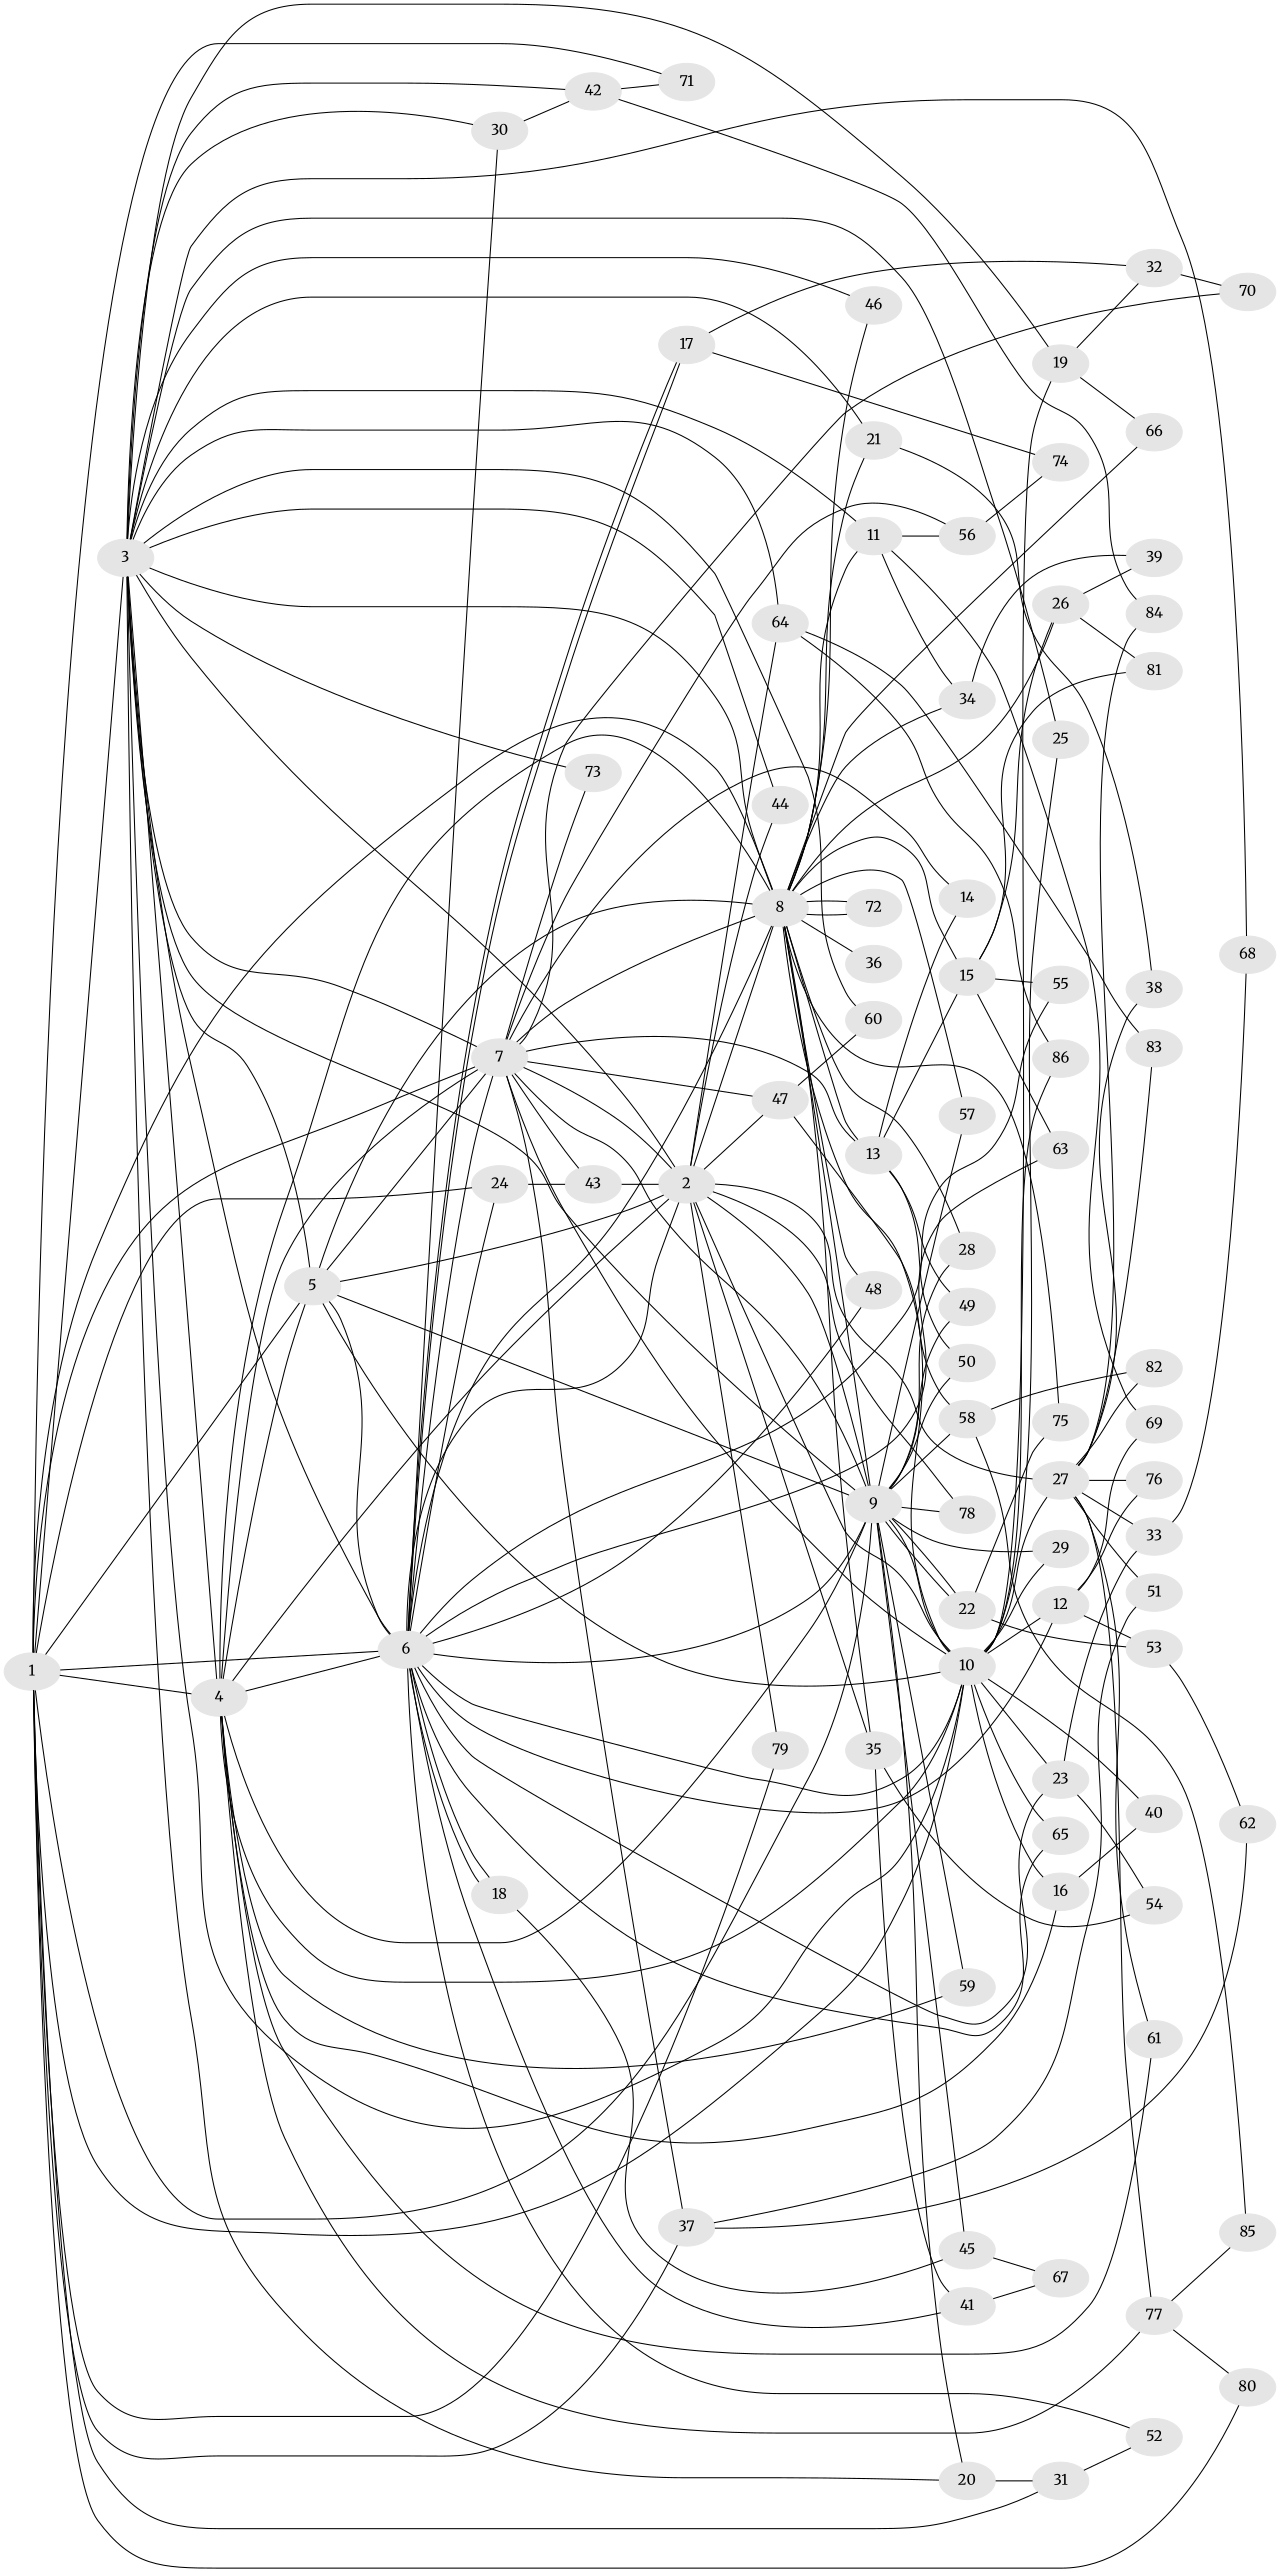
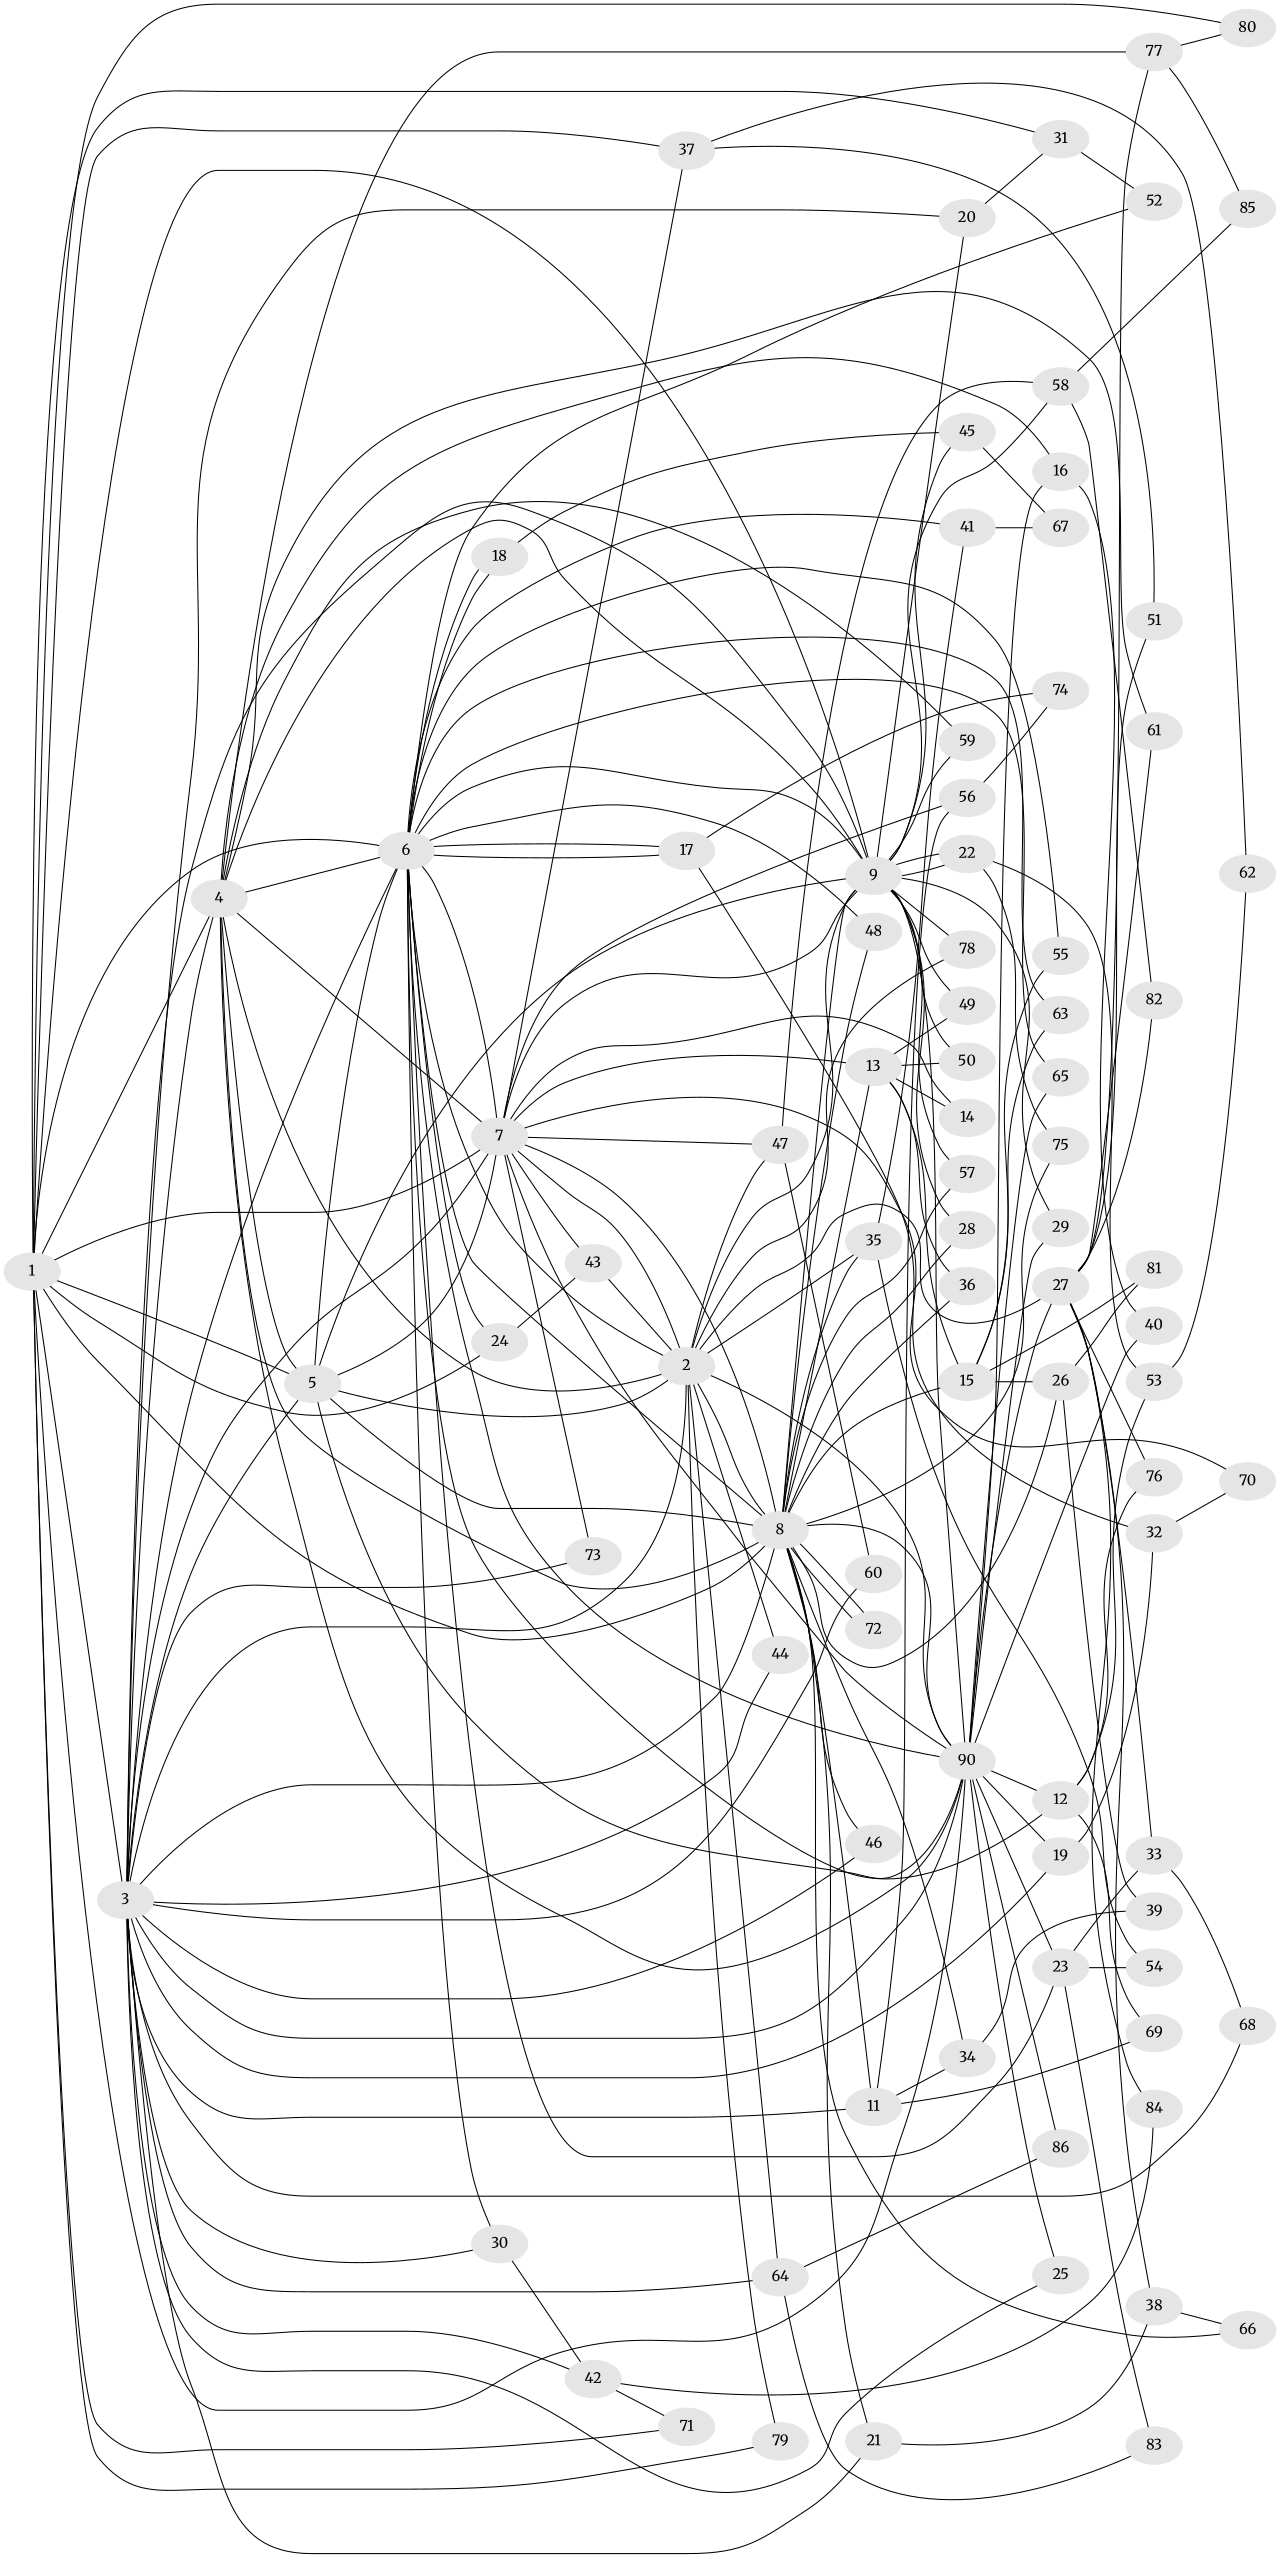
edge "19" -- "66": now "38" -- "66"
edge "13" -- "36": added
edge "83" -- "27": now "83" -- "23"
node "10": label "10" -> "90"
